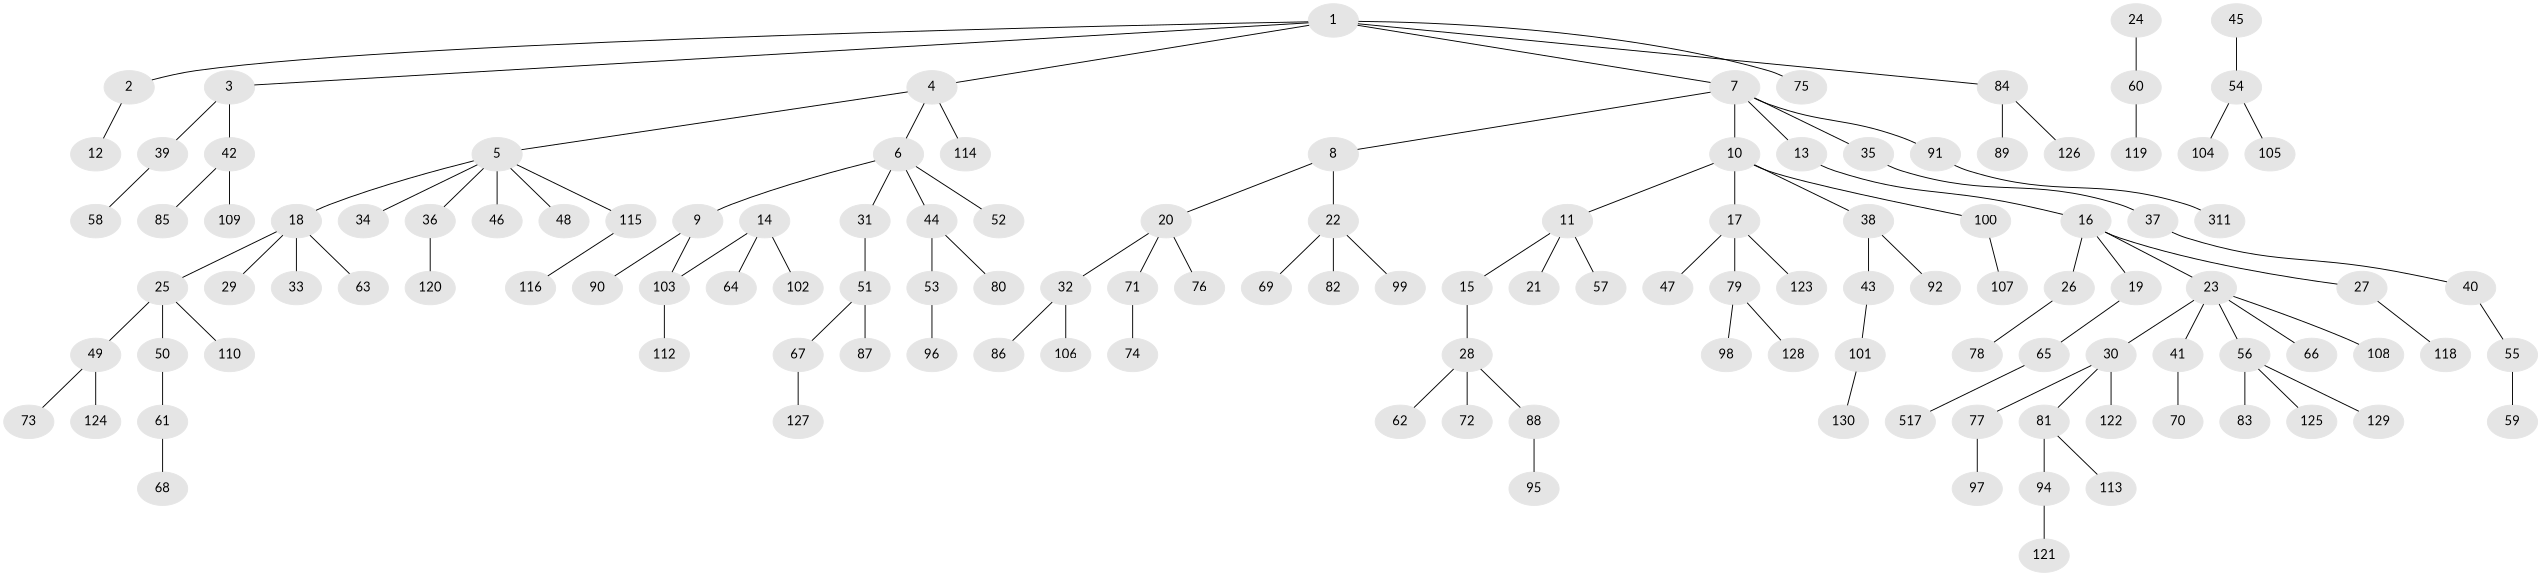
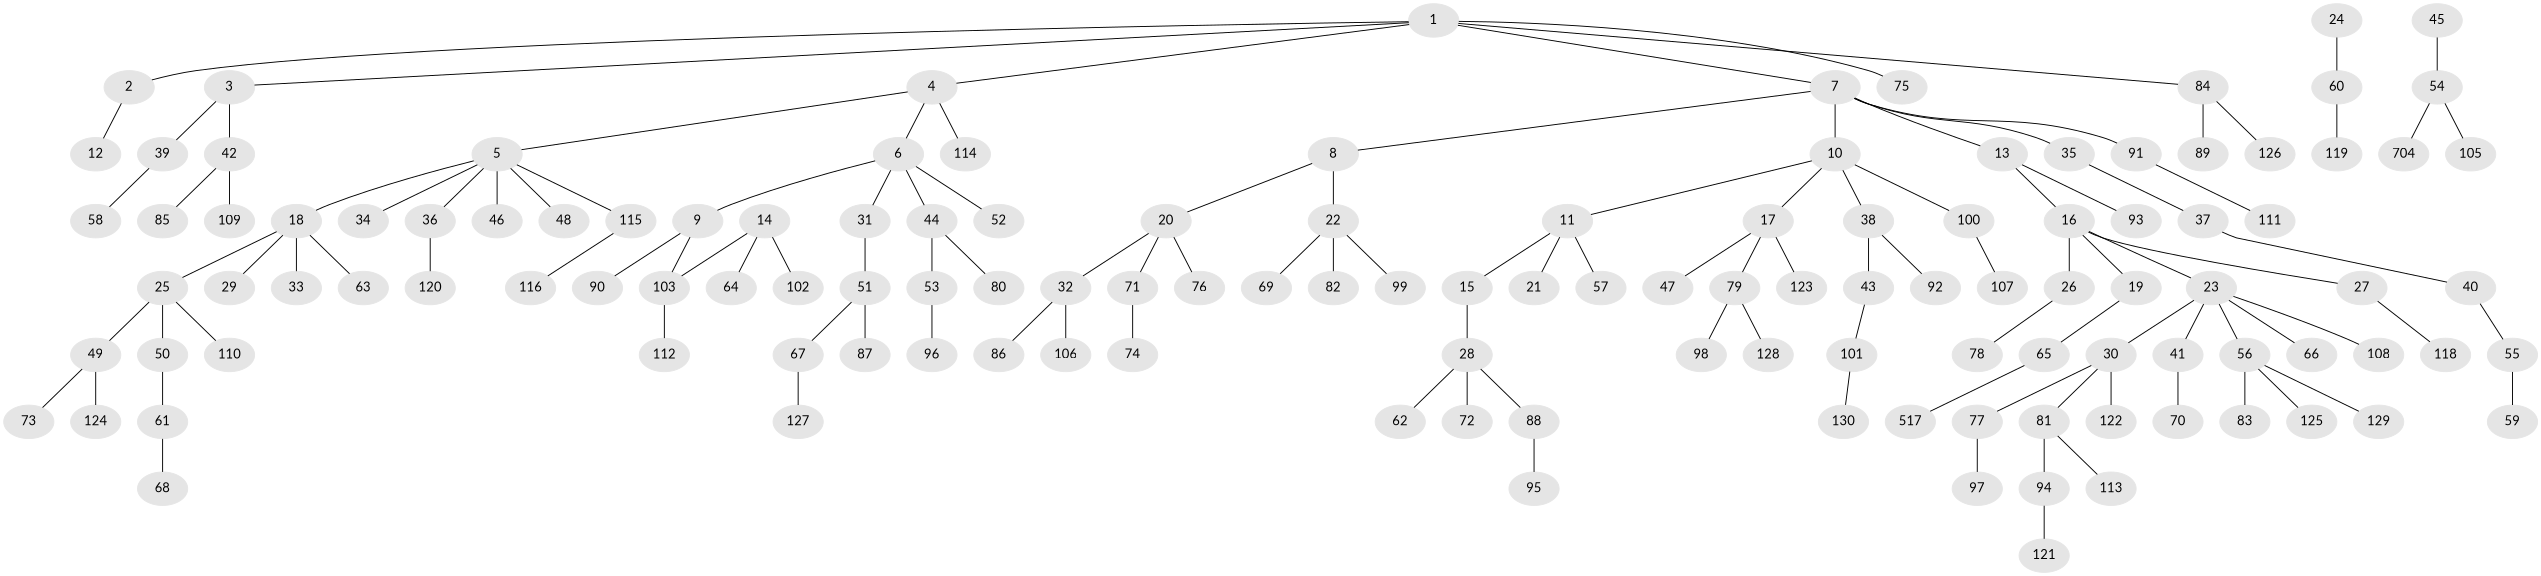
node "104": label "104" -> "704"
node "93": added
node "311": label "311" -> "111"
